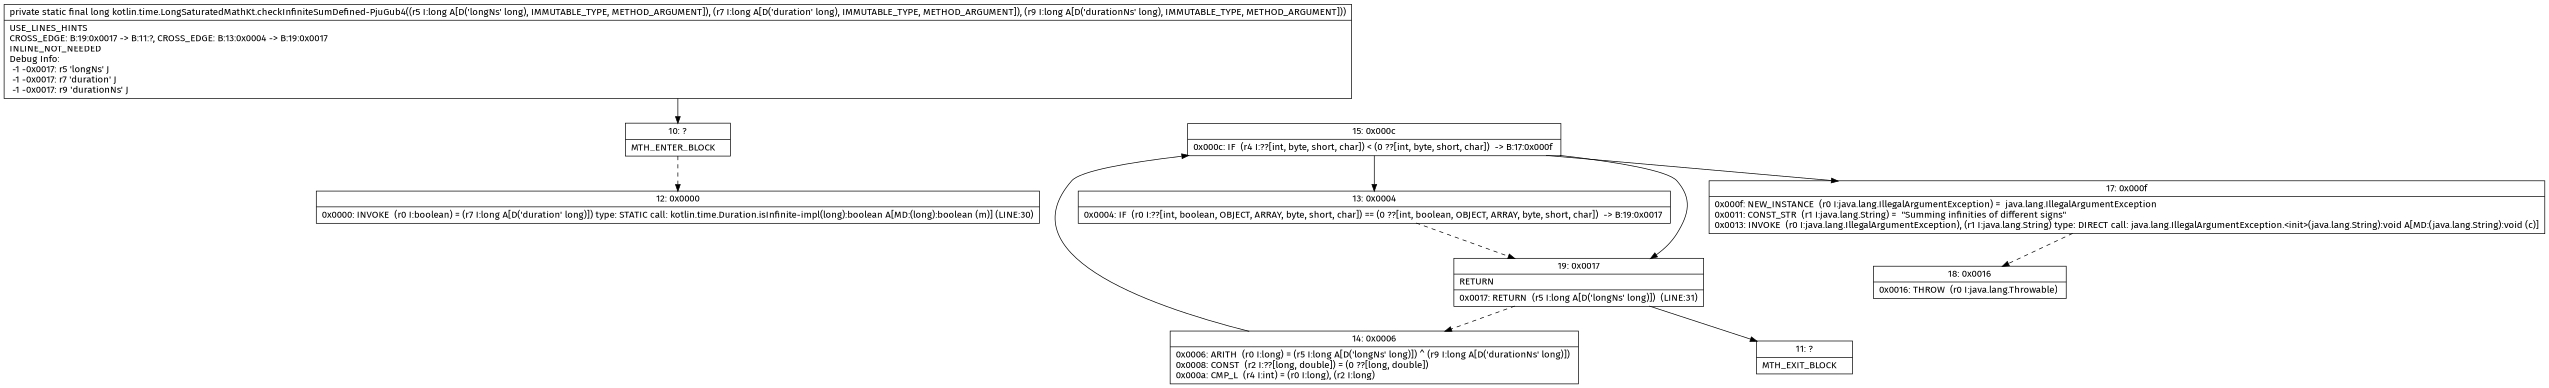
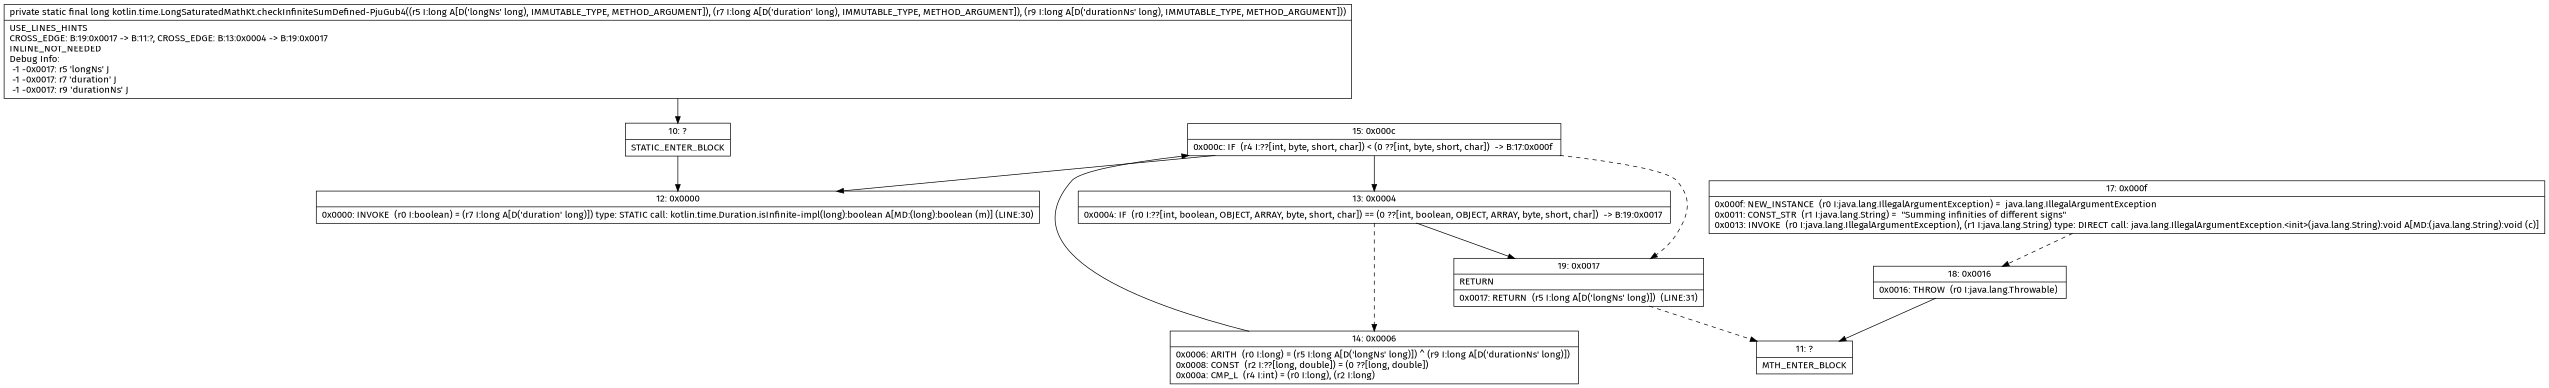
node "10: ?": text "MTH_ENTER_BLOCK" -> "STATIC_ENTER_BLOCK"
edge "15: 0x000c" -> "17: 0x000f": now "15: 0x000c" -> "12: 0x0000"
edge "10: ?" -> "12: 0x0000": style dashed -> solid
edge "15: 0x000c" -> "19: 0x0017": style solid -> dashed
edge "13: 0x0004" -> "19: 0x0017": style dashed -> solid
edge "19: 0x0017" -> "14: 0x0006": now "13: 0x0004" -> "14: 0x0006"
edge "18: 0x0016" -> "11: ?": added
edge "19: 0x0017" -> "11: ?": style solid -> dashed
node "11: ?": text "MTH_EXIT_BLOCK" -> "MTH_ENTER_BLOCK"
